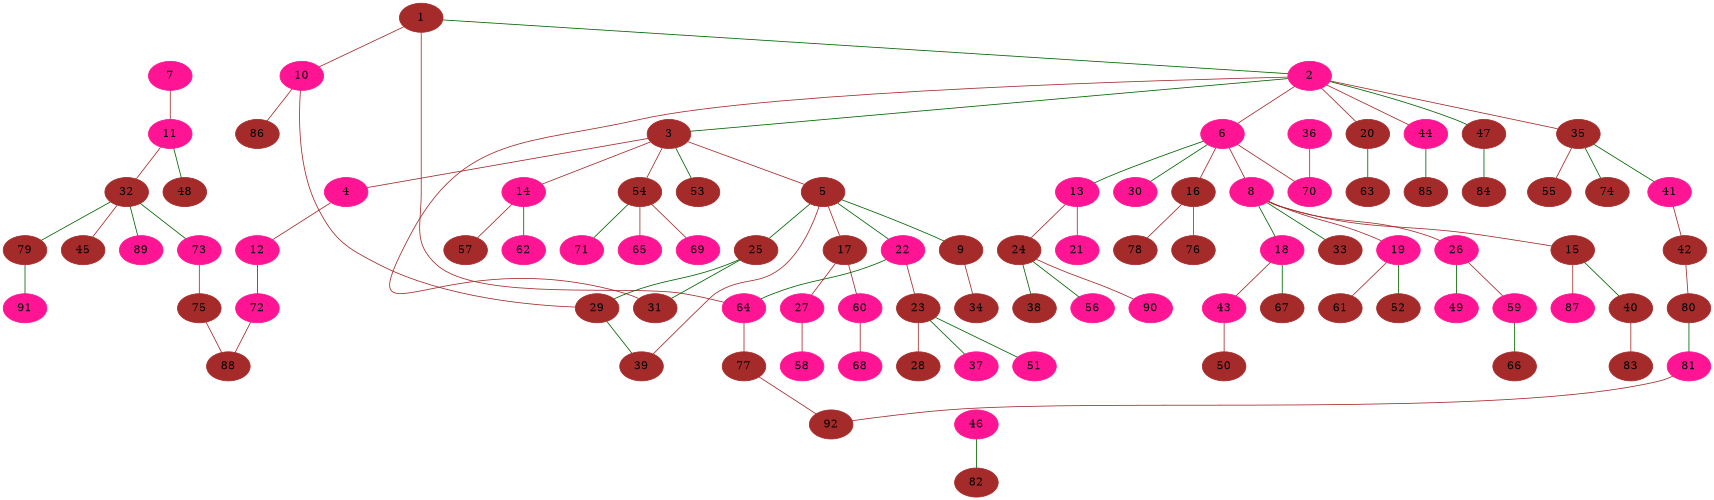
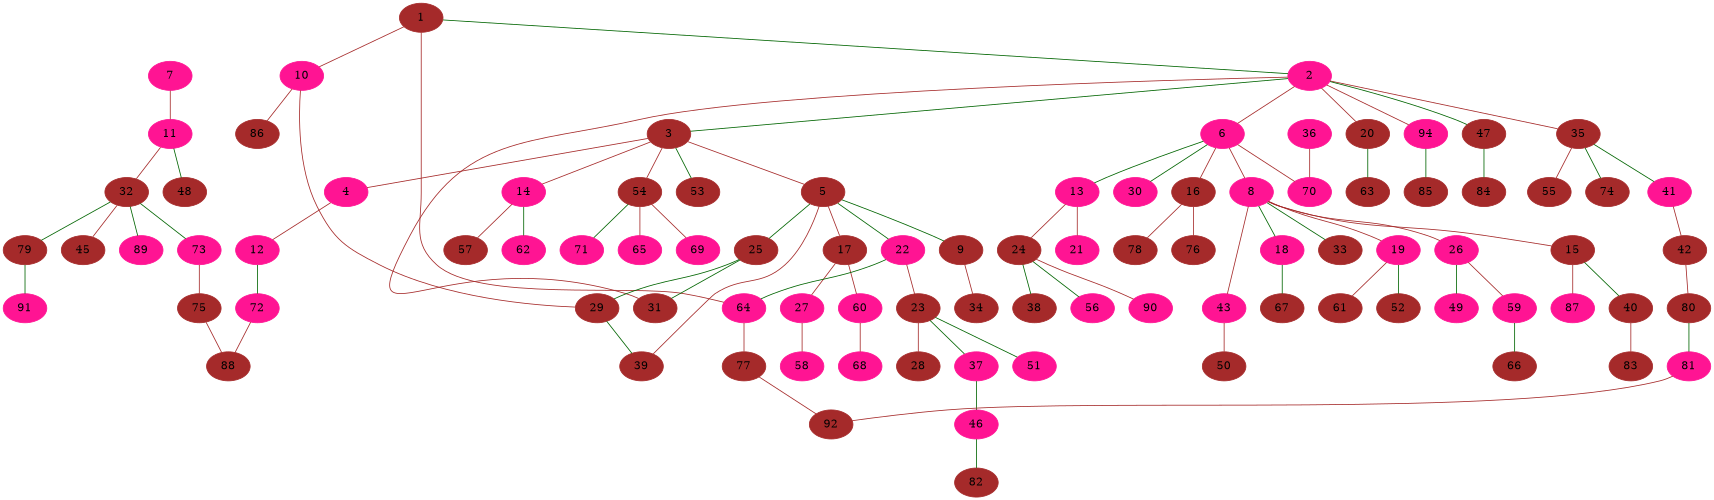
node "44": label "44" -> "94"
edge "18" -- "43": now "8" -- "43"
edge "37" -- "46": added
